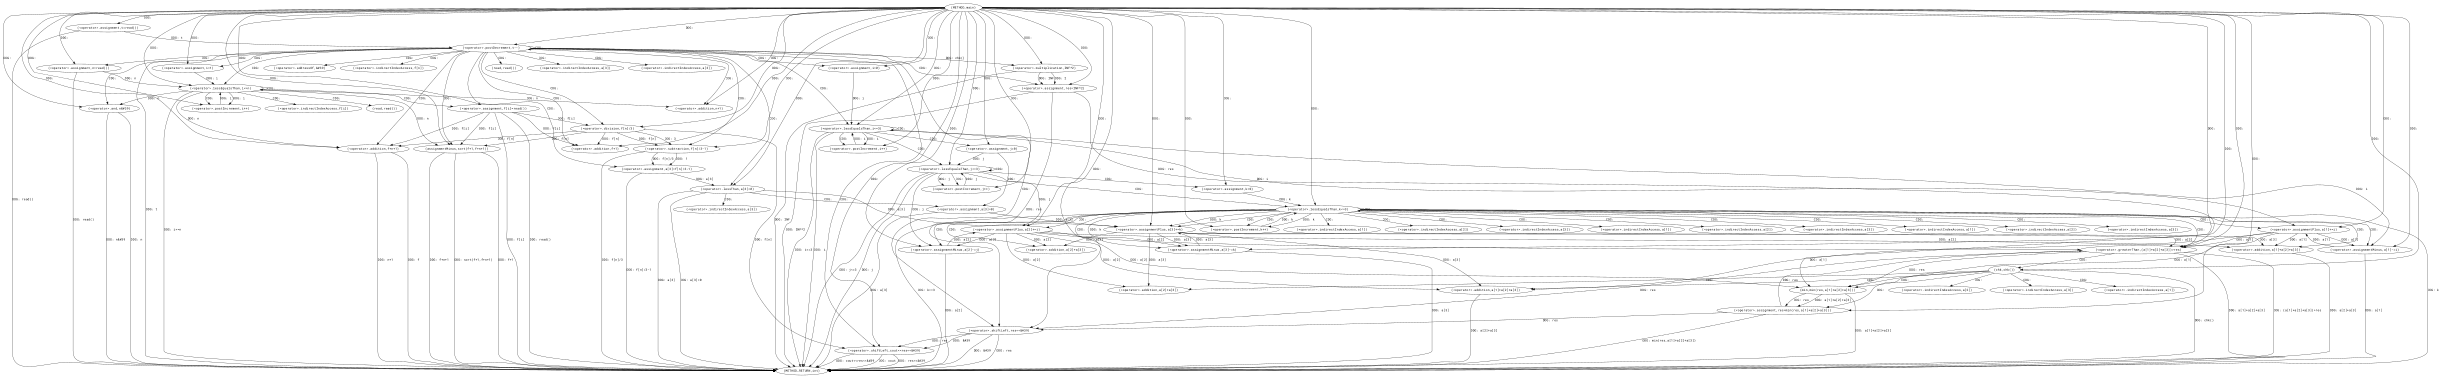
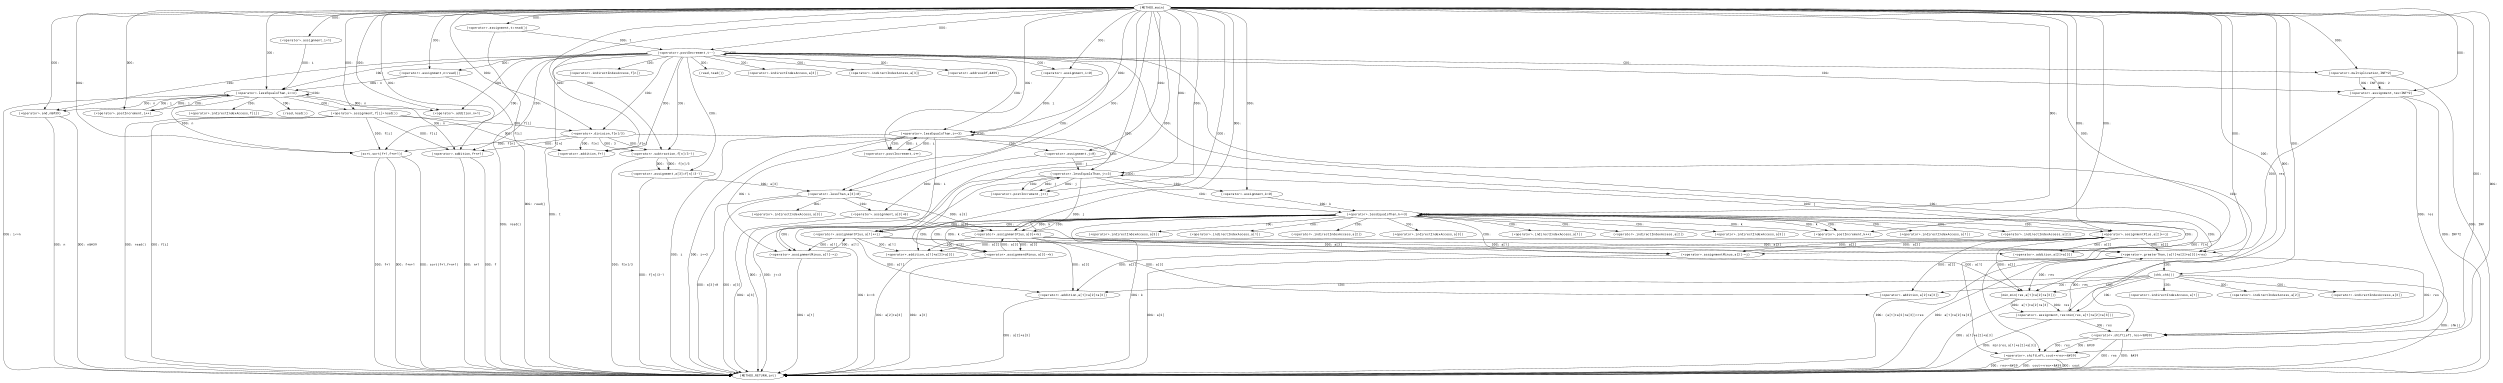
edge "(<operator>.postDecrement,t--)" -> "(<operator>.assignment,i=1)": removed, label "CDG:"
edge "(<operator>.postDecrement,t--)" -> "(<operator>.multiplication,INF*2)": label "DDG: chk()" -> "CDG: "
node "(assignmentMinus,sort(f+1,f+n+1))": label "(assignmentMinus,sort(f+1,f+n+1))" -> "(sort,sort(f+1,f+n+1))"
